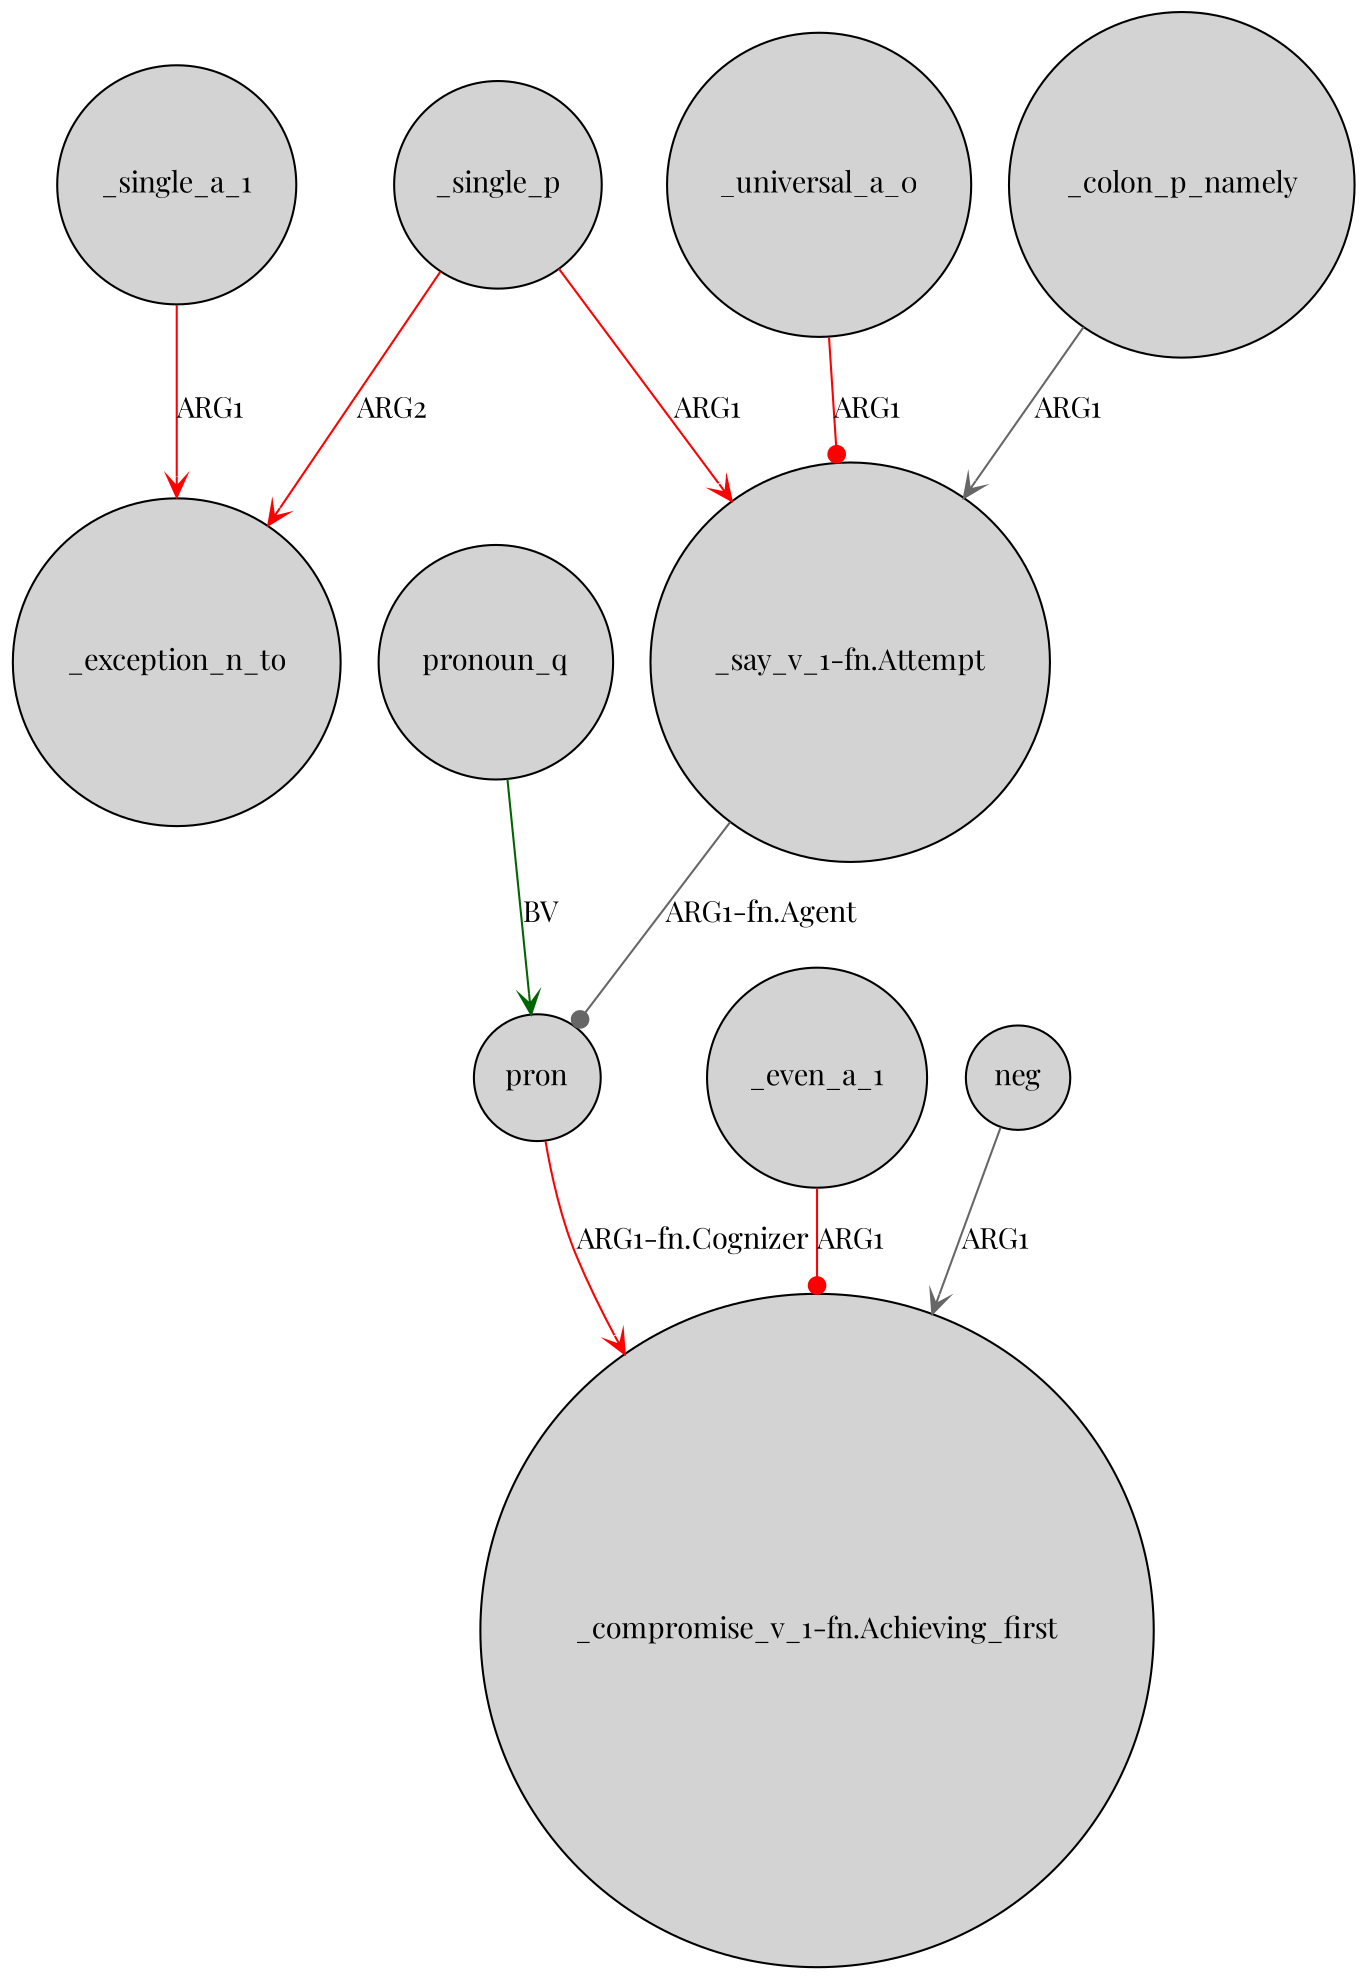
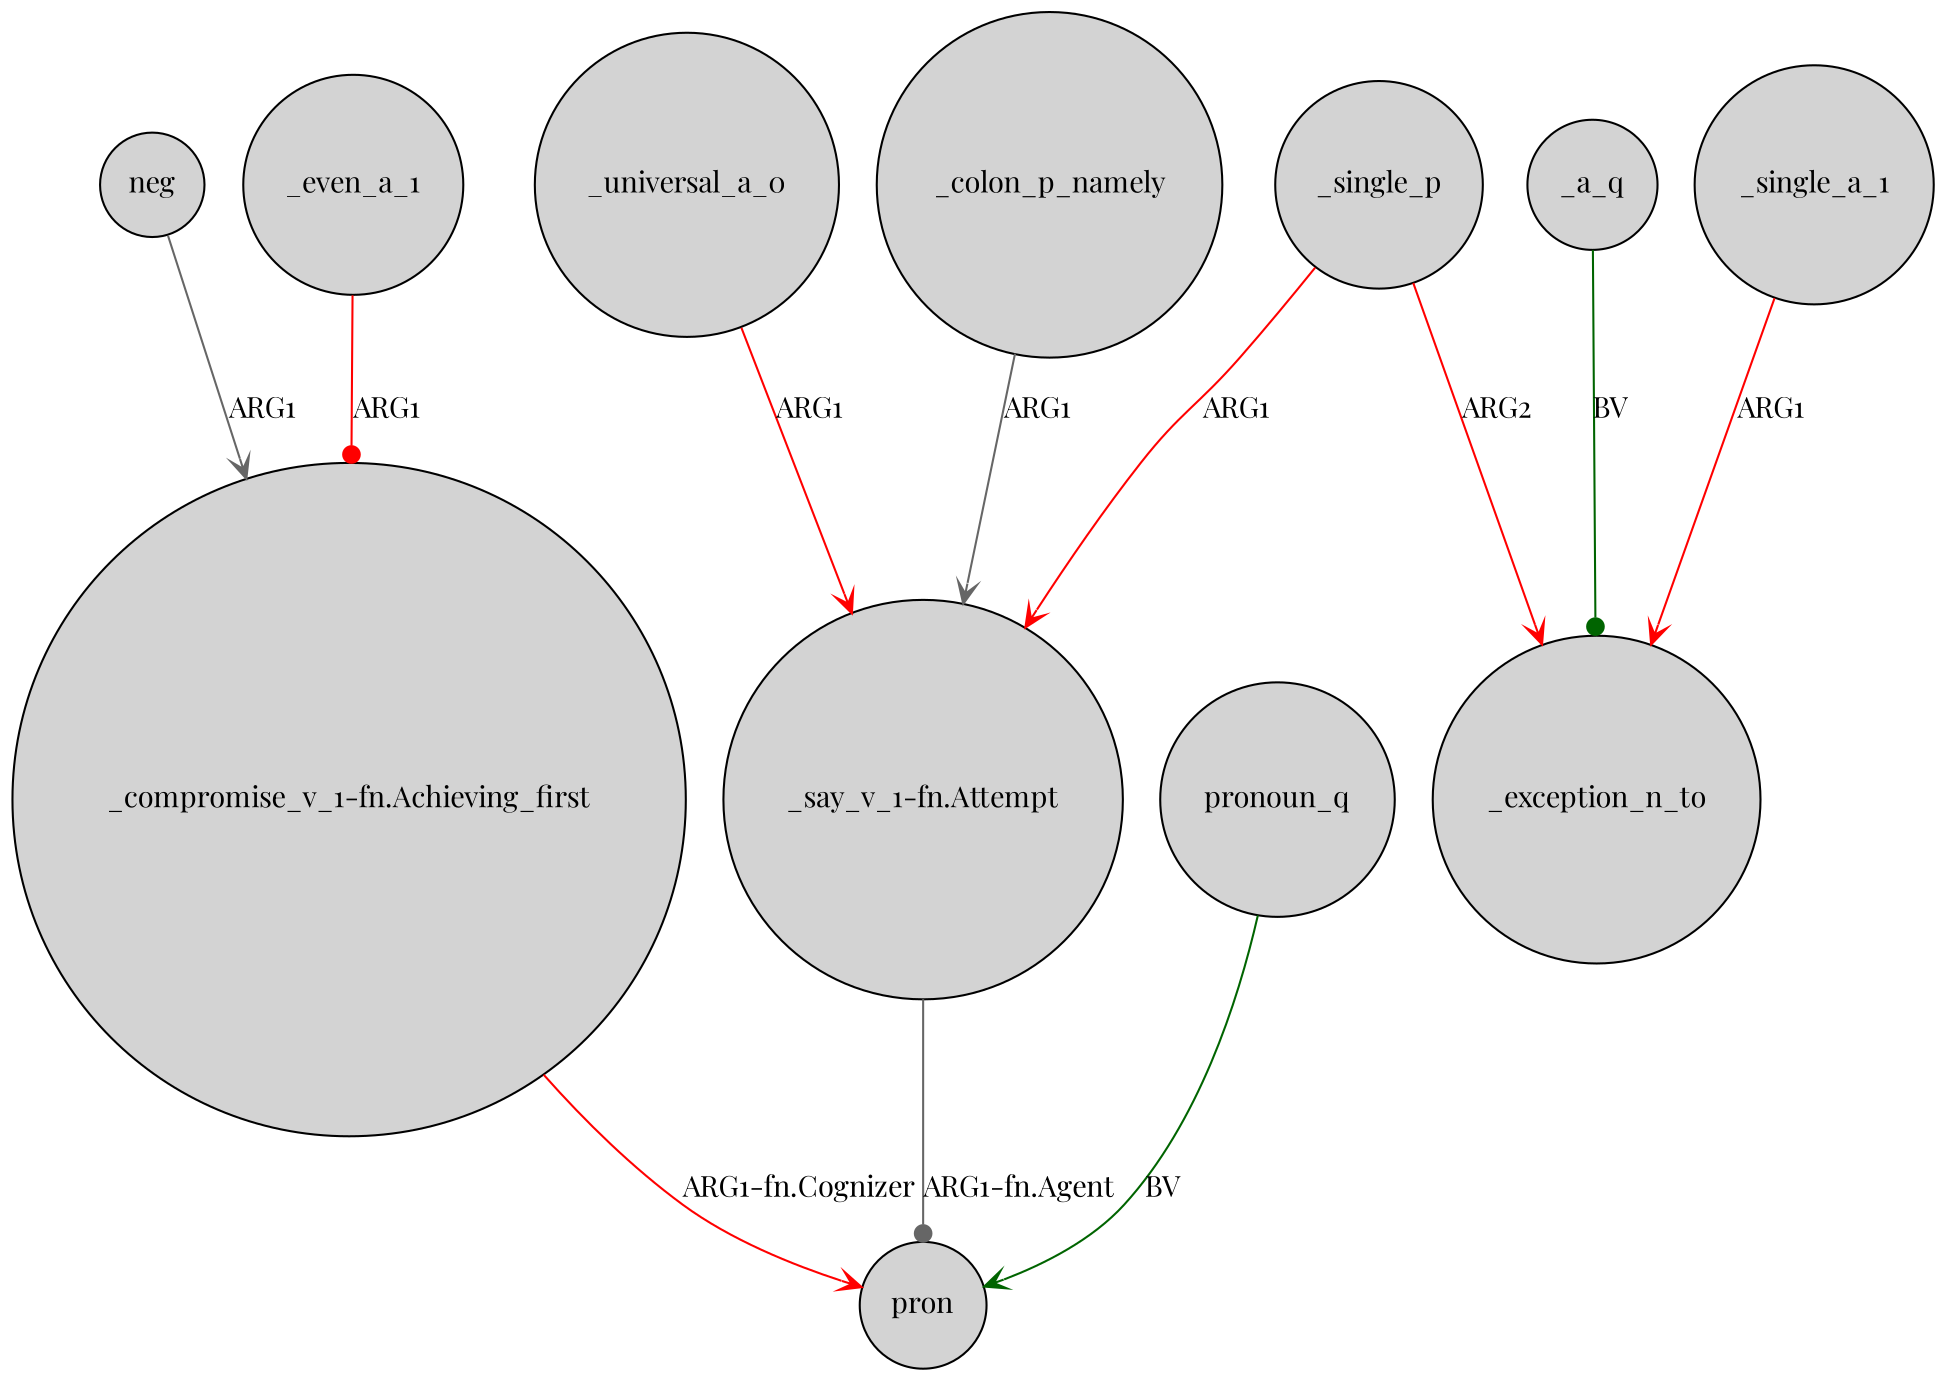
node "_a_q": added
edge "_universal_a_0" -> "_say_v_1-fn.Attempt": arrowhead dot -> vee
edge "pron" -> "_compromise_v_1-fn.Achieving_first": reversed
